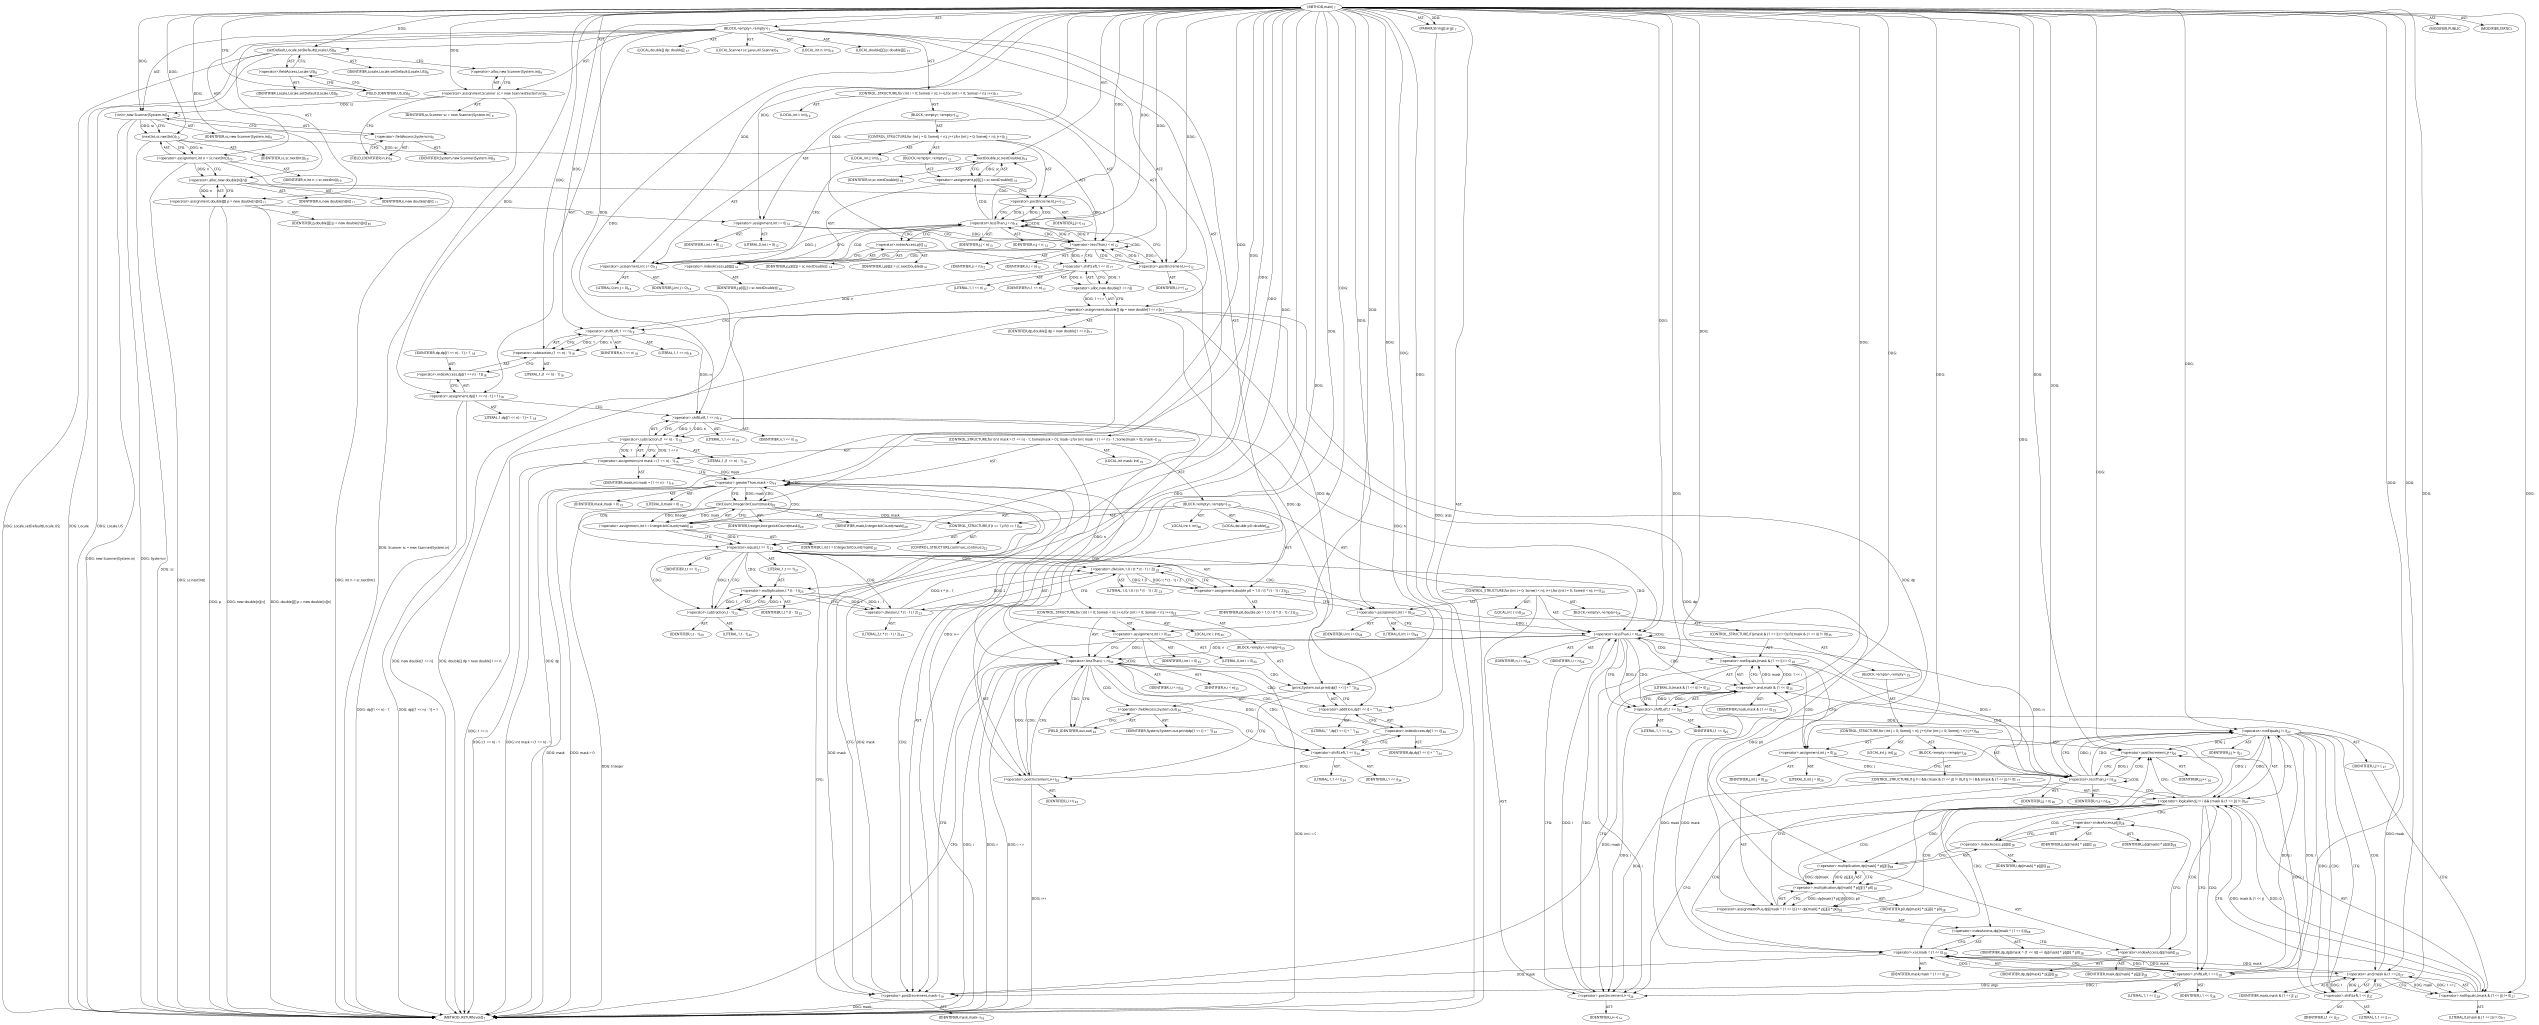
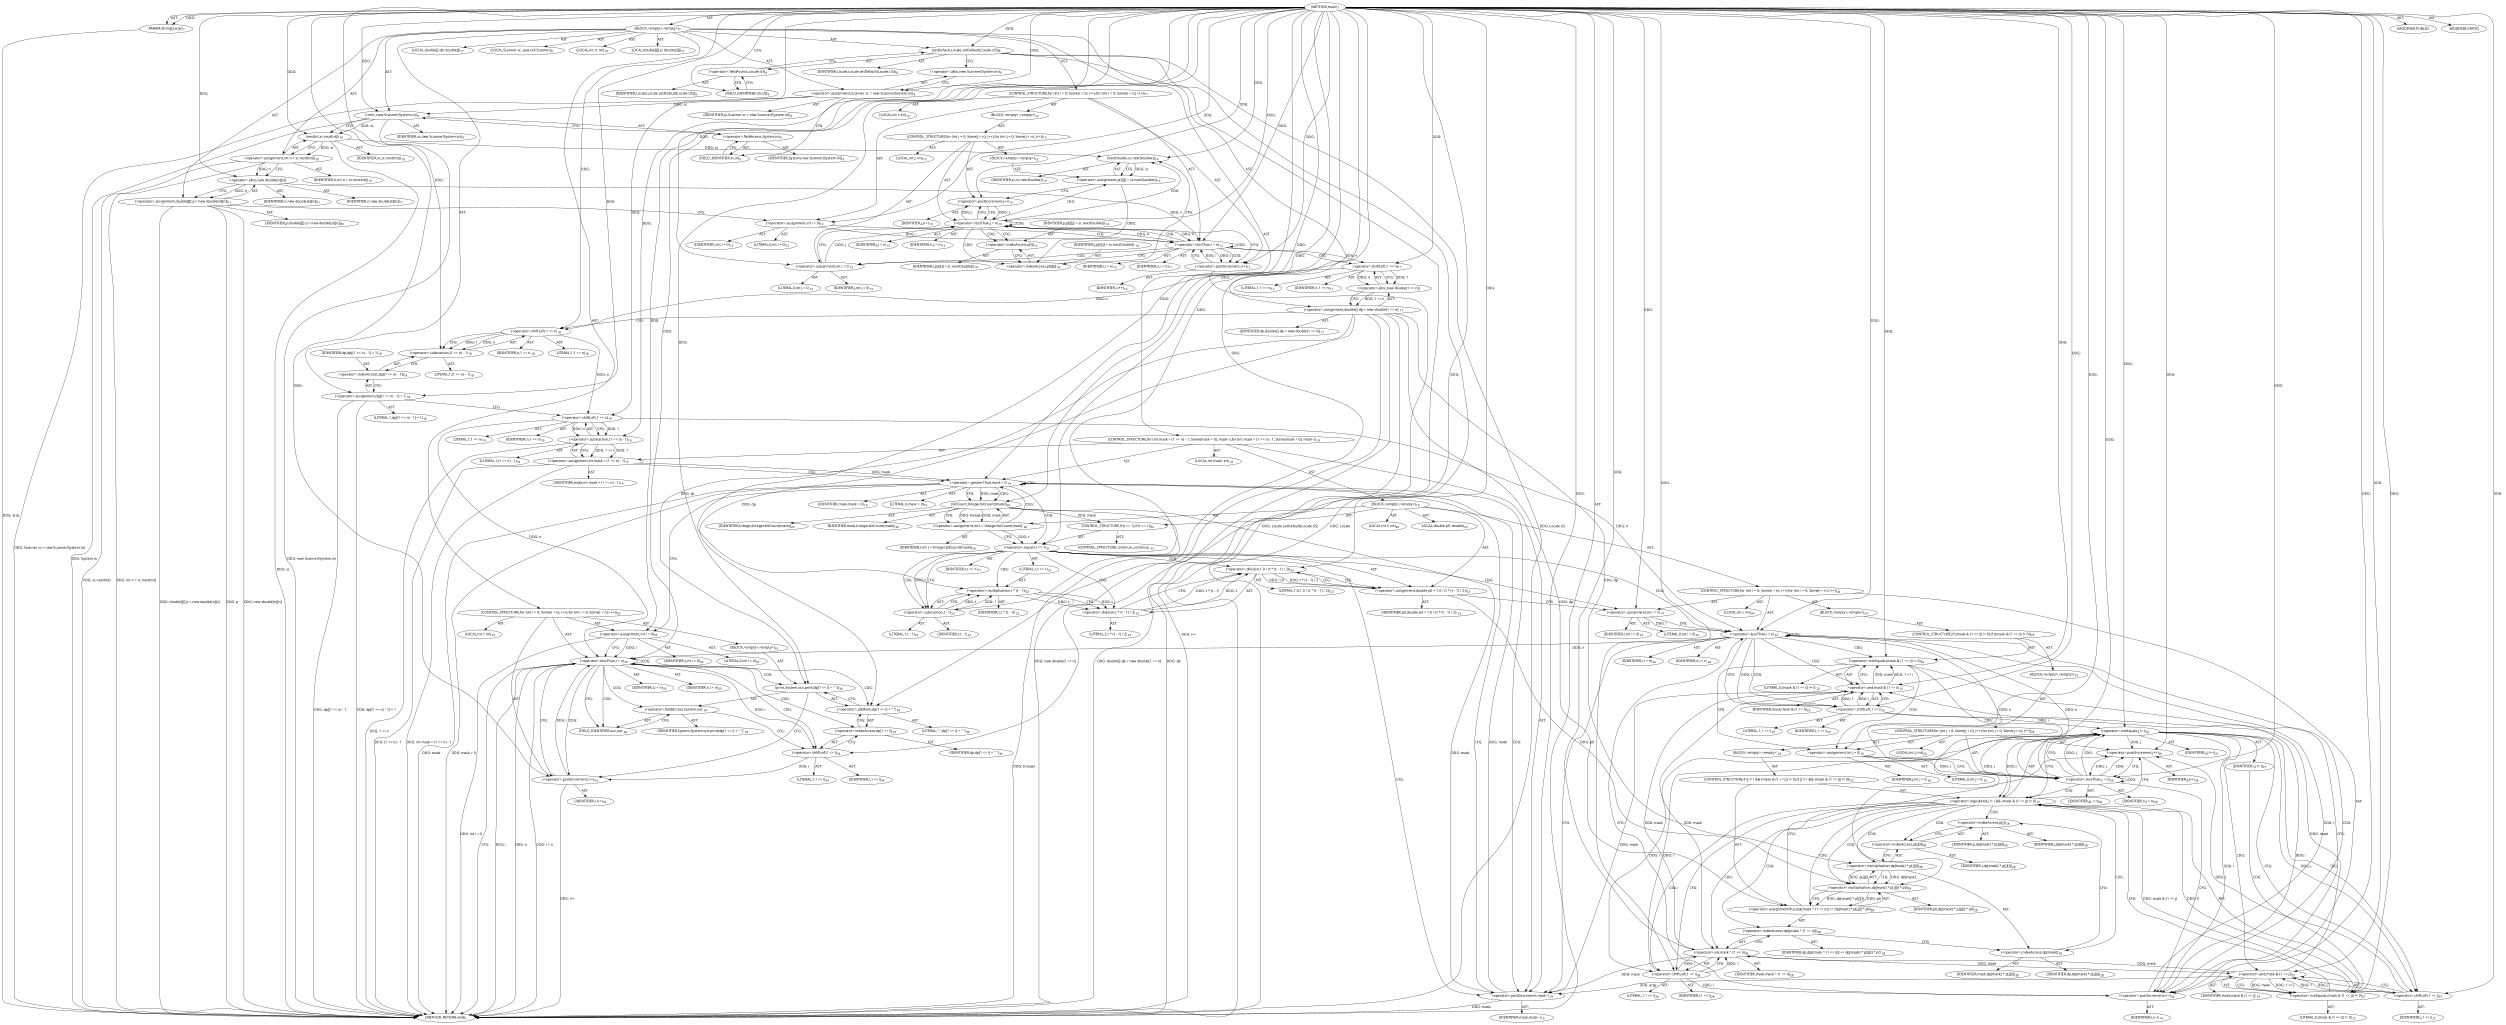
edge "(METHOD,main)" -> "(nextDouble,sc.nextDouble())": label "AST: " -> "DDG: "
edge "(<operator>.assignment,p[i][j] = sc.nextDouble())" -> "(<operator>.indexAccess,p[i][j])": label "AST: " -> "DDG: "
edge "(<operator>.indexAccess,p[i])" -> "(IDENTIFIER,p,p[i][j] = sc.nextDouble())": reversed
edge "(<operator>.indexAccess,p[i][j])" -> "(IDENTIFIER,j,p[i][j] = sc.nextDouble())": reversed
node "(LITERAL,1,1 << j)": removed
